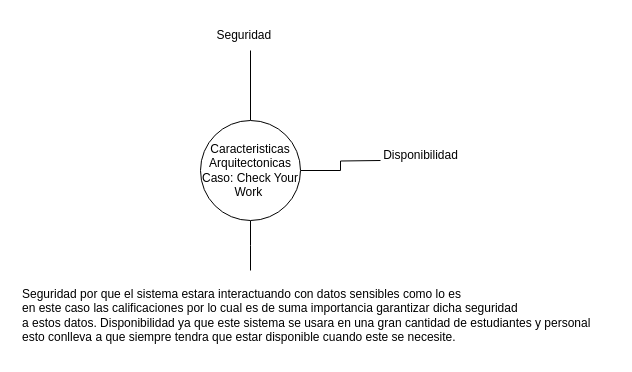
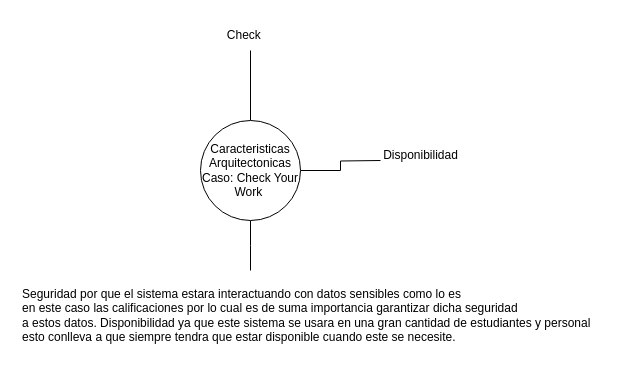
node "Seguridad": label "Seguridad" -> "Check"
